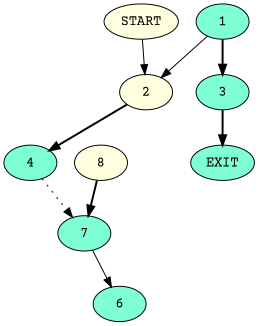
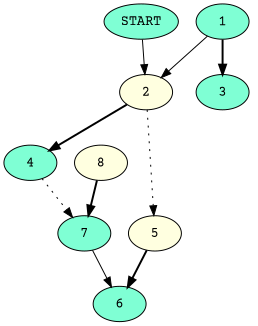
node "START": fillcolor lightyellow -> aquamarine
node "EXIT": removed
node "5": added
